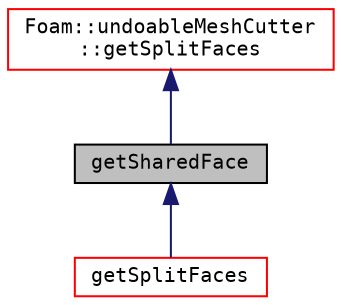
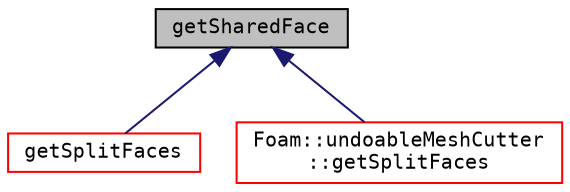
edge "getSharedFace" -> "Foam::undoableMeshCutter ::getSplitFaces": reversed
